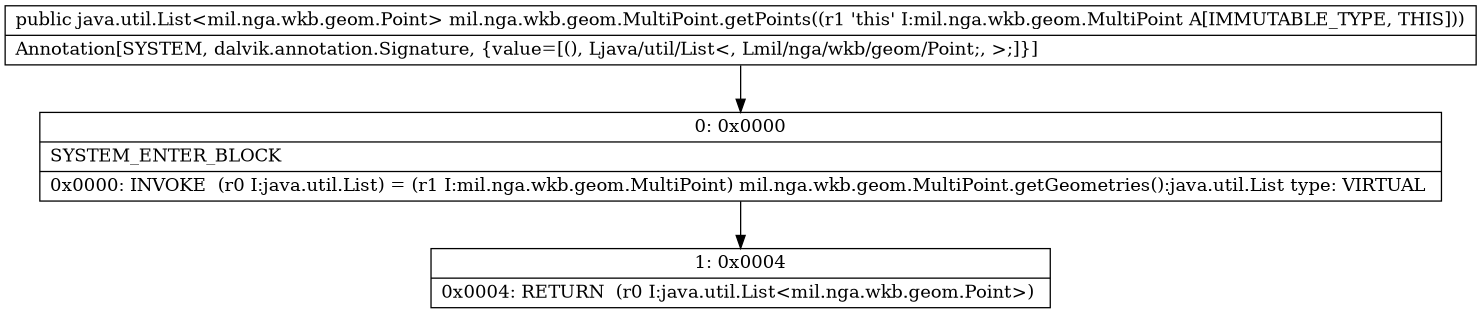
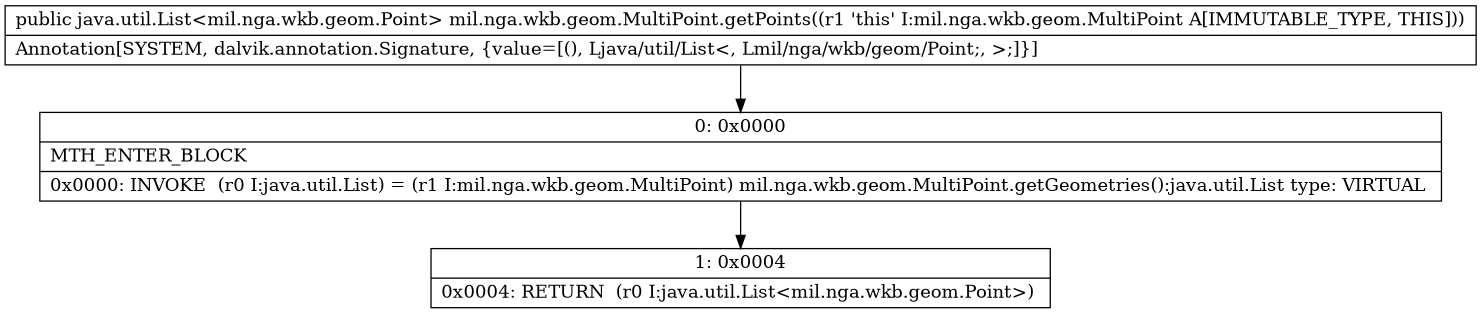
node "0: 0x0000": text "SYSTEM_ENTER_BLOCK" -> "MTH_ENTER_BLOCK"
